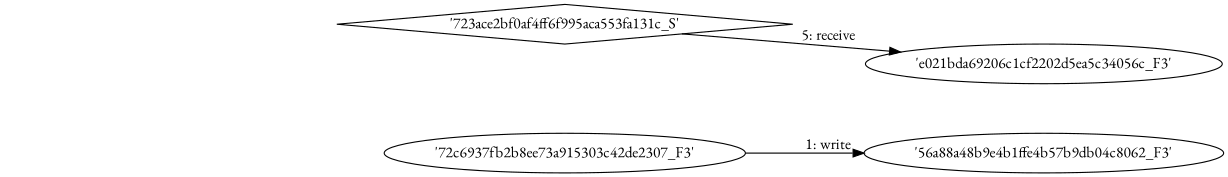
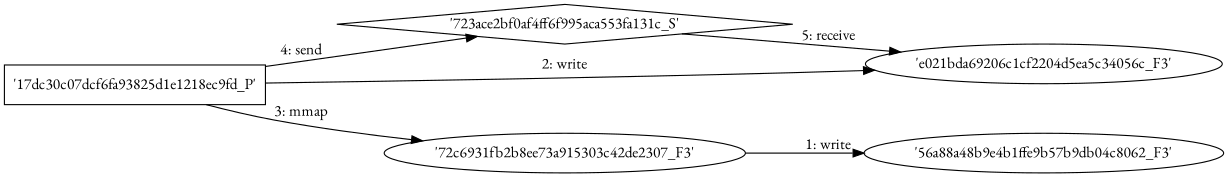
node "'e021bda69206c1cf2202d5ea5c34056c_F3'": label "'e021bda69206c1cf2202d5ea5c34056c_F3'" -> "'e021bda69206c1cf2204d5ea5c34056c_F3'"
node "'17dc30c07dcf6fa93825d1e1218ec9fd_P'": added
node "'72c6937fb2b8ee73a915303c42de2307_F3'": label "'72c6937fb2b8ee73a915303c42de2307_F3'" -> "'72c6931fb2b8ee73a915303c42de2307_F3'"
node "'56a88a48b9e4b1ffe4b57b9db04c8062_F3'": label "'56a88a48b9e4b1ffe4b57b9db04c8062_F3'" -> "'56a88a48b9e4b1ffe9b57b9db04c8062_F3'"
